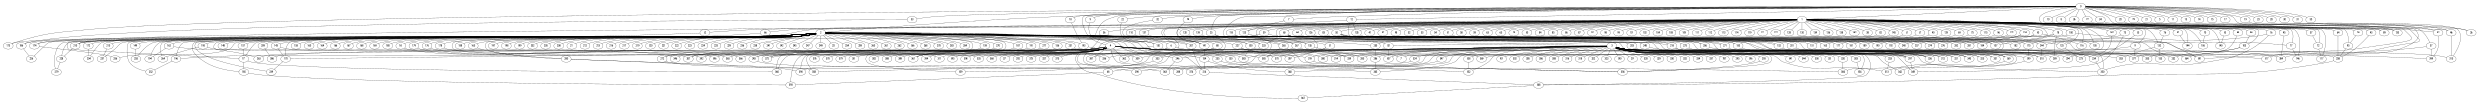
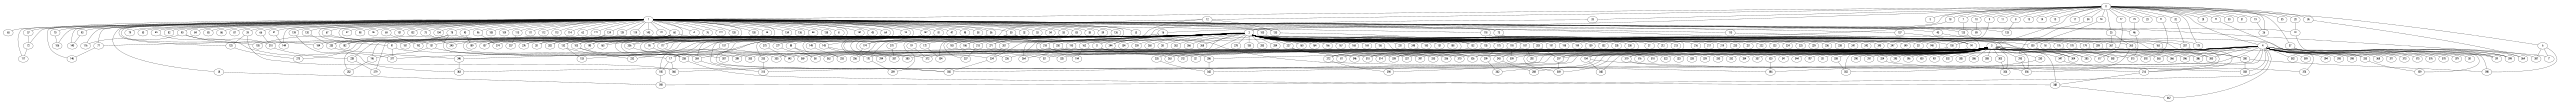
edge "82" -- "151": removed
node "388": removed
